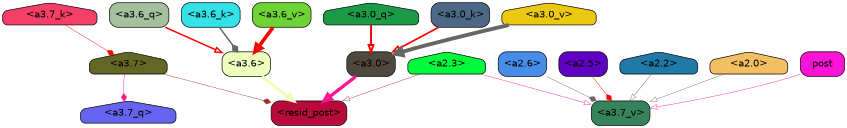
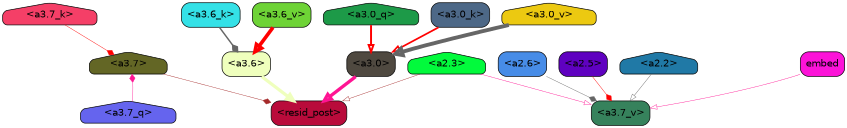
node "<a3.6_q>": removed
node "<a2.0>": removed
node "post": label "post" -> "embed"
edge "<a3.7>" -> "<a3.7_q>": reversed
